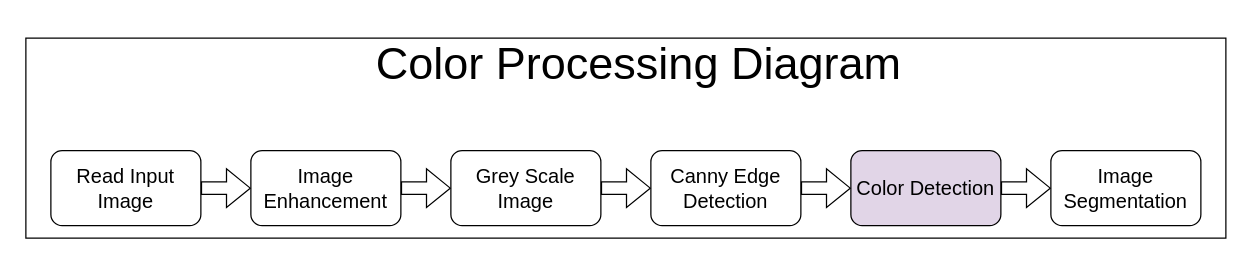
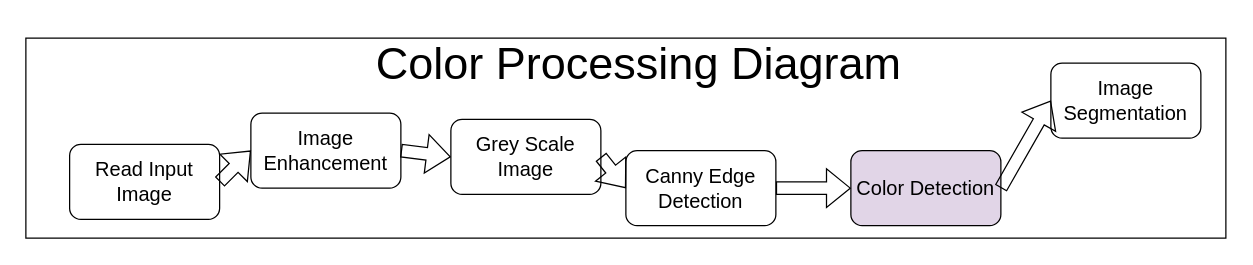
node "Read Input Image": moved (126, 188) -> (144, 182)
node "Image Enhancement": moved (326, 188) -> (326, 151)
node "Grey Scale Image": moved (526, 188) -> (526, 157)
node "Canny Edge Detection": moved (726, 188) -> (701, 188)
node "Image Segmentation": moved (1126, 188) -> (1126, 101)
